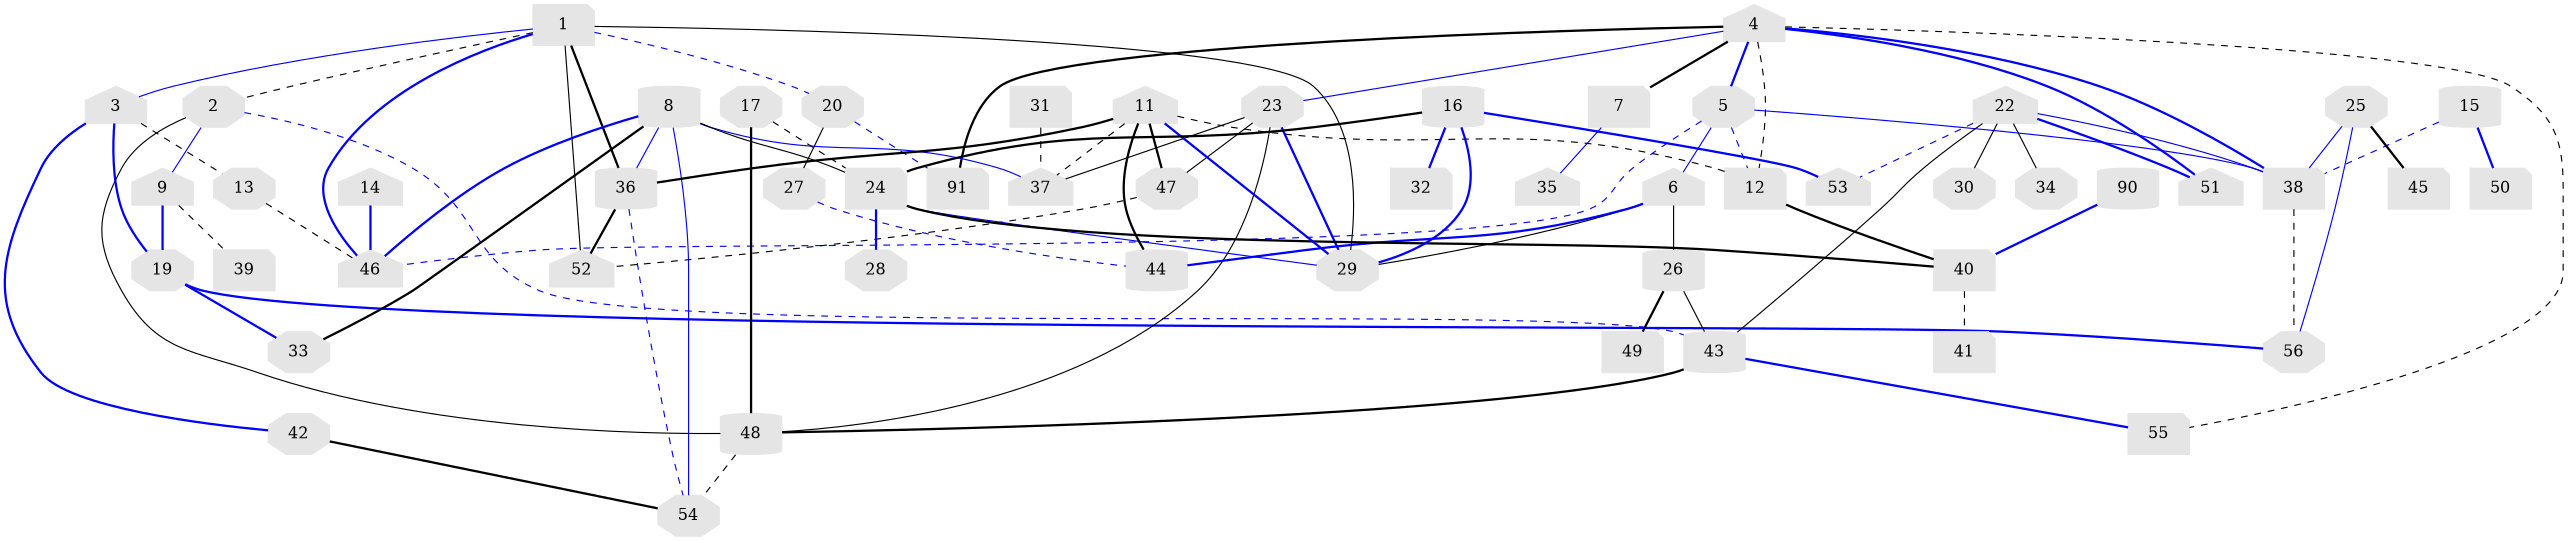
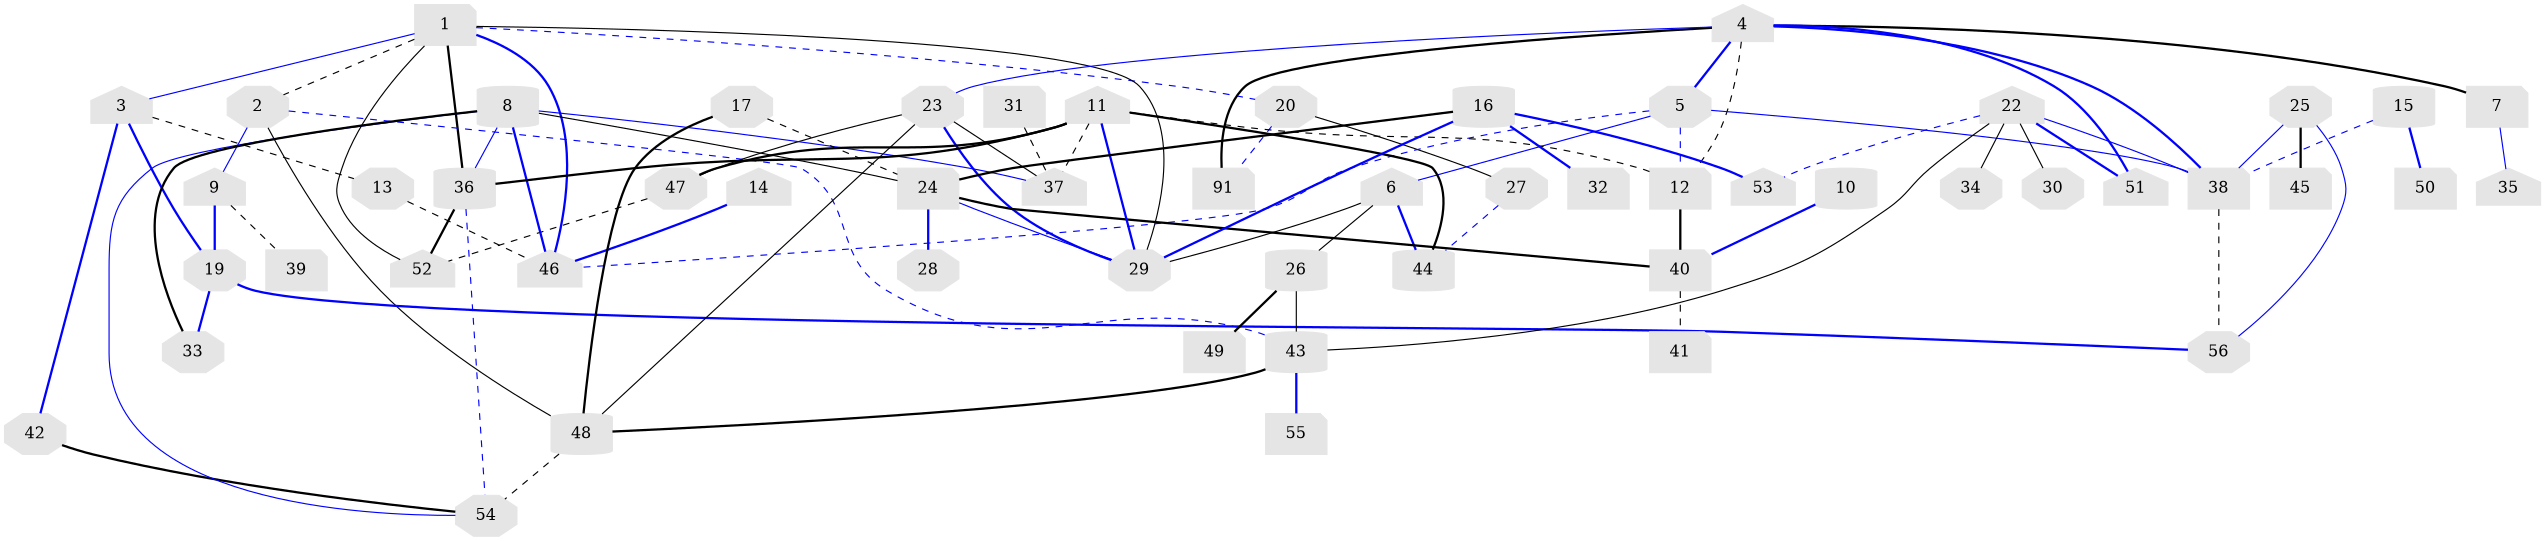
edge "4" -- "55": removed
node "90": label "90" -> "10"
